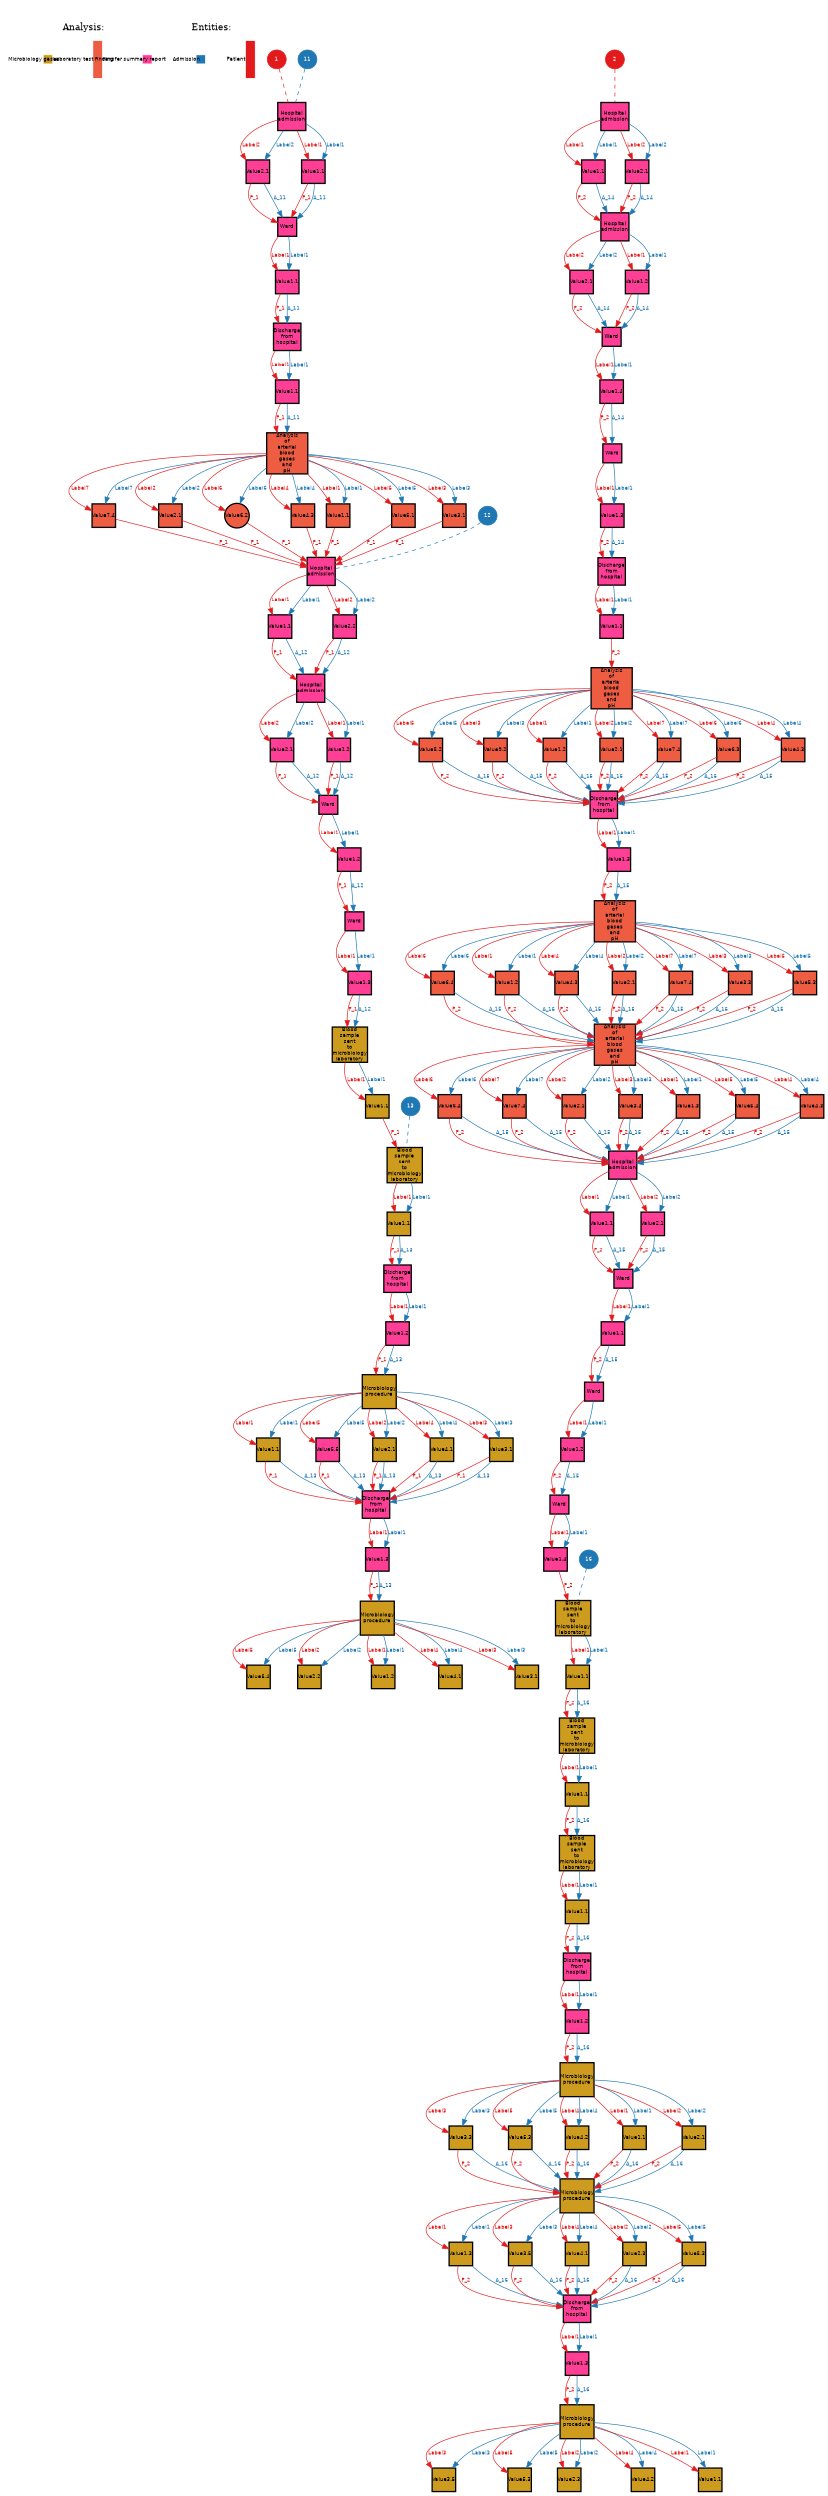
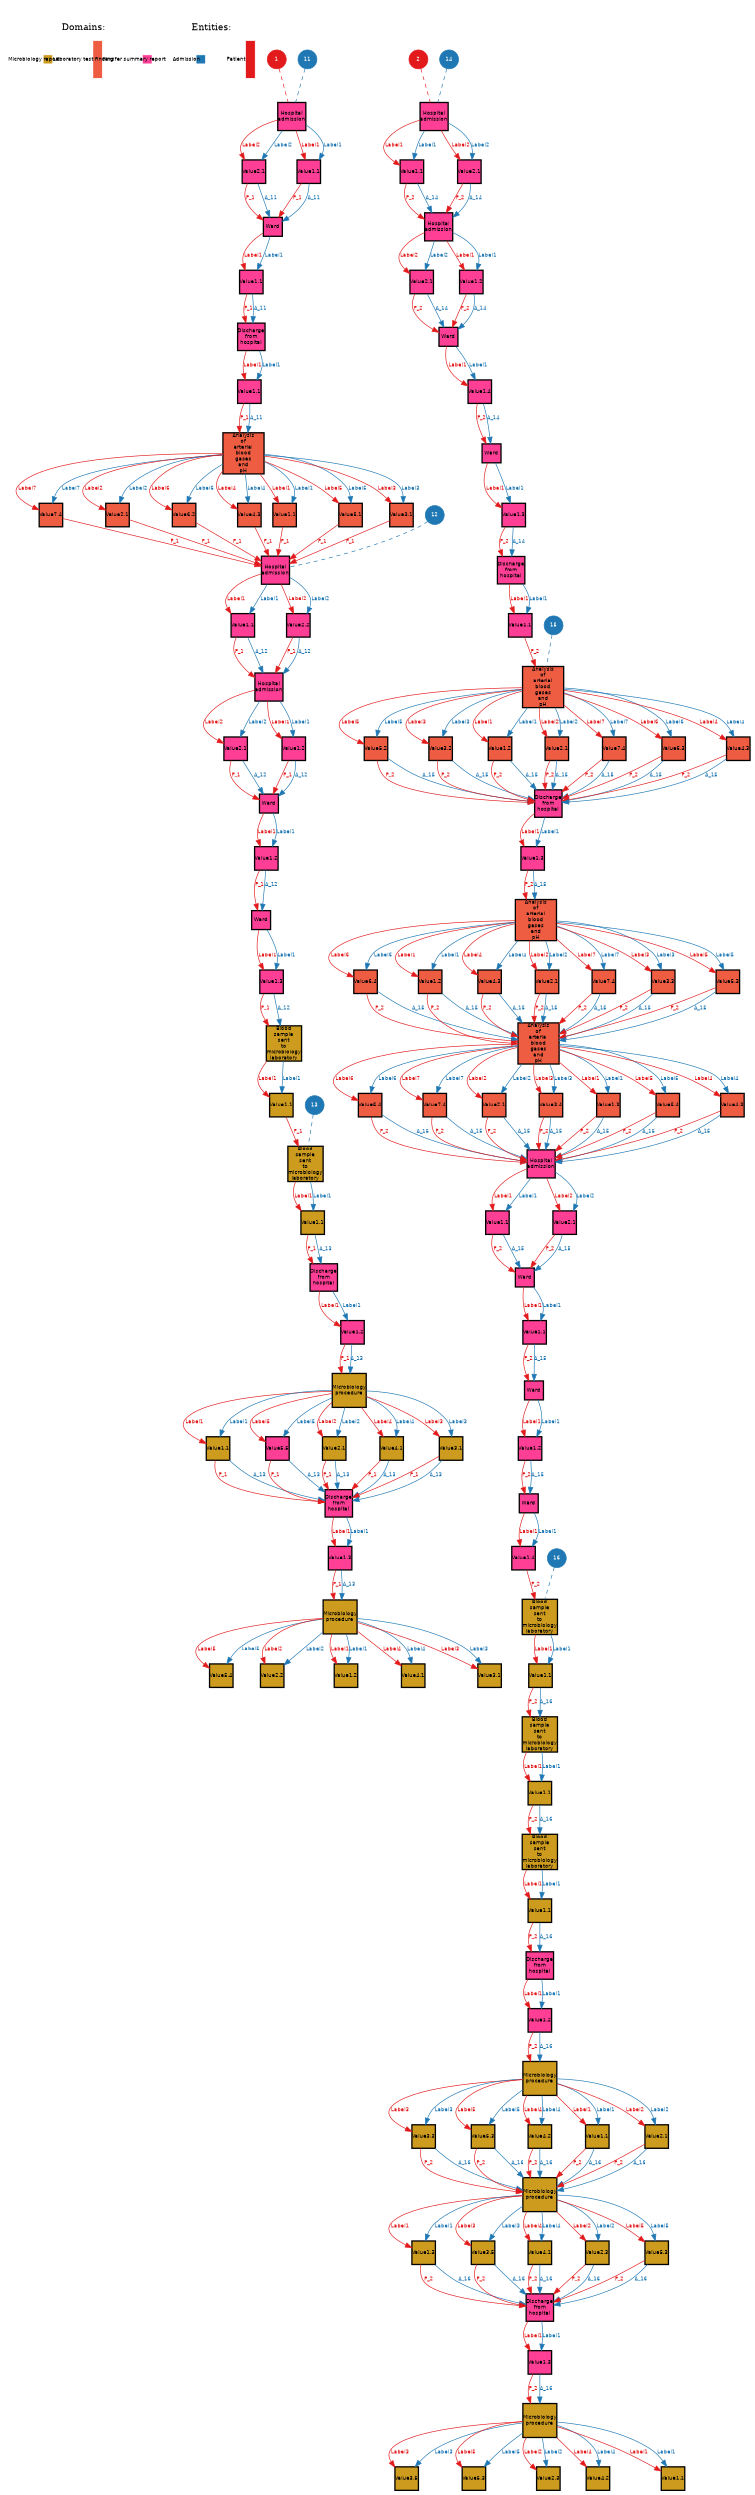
cluster "Analysis:": label "Analysis:" -> "Domains:"
node "Microbiology gases": label "Microbiology gases" -> "Microbiology report"
node "14": added
node "Value6.2": shape circle -> square
node "15": added
node "Value9.2": label "Value9.2" -> "Value3.2"
